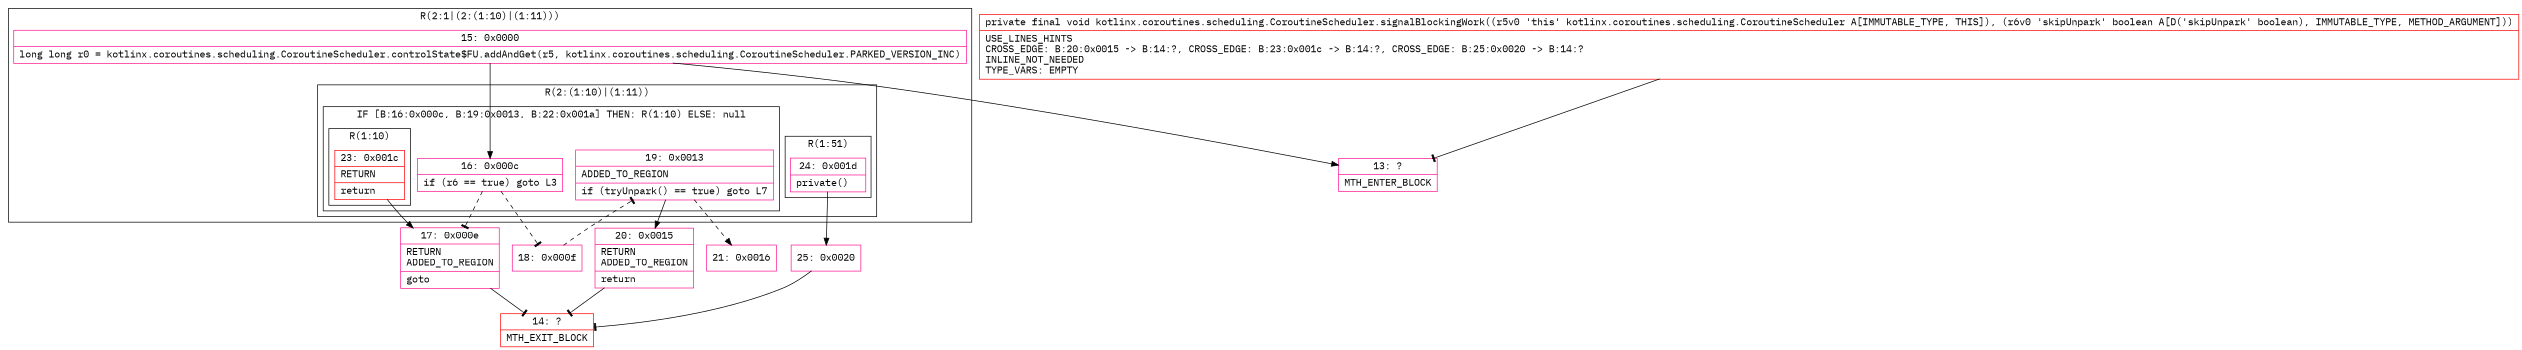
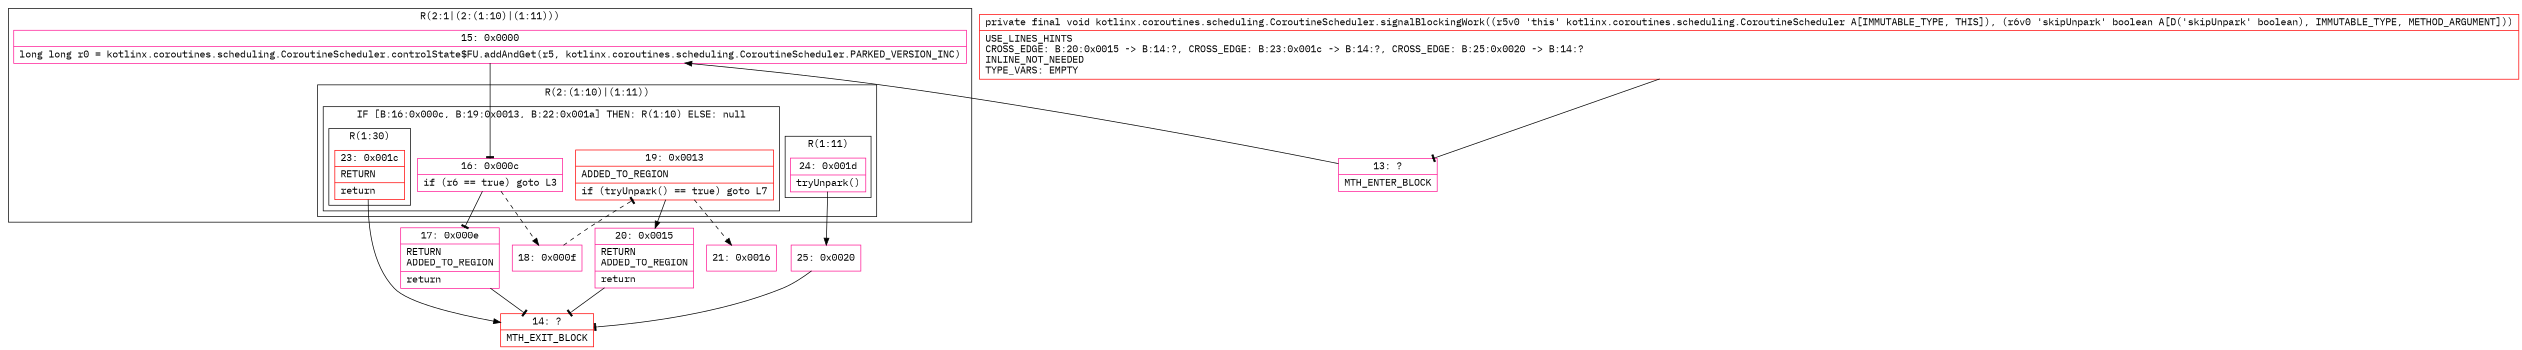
edge "15: 0x0000" -> "13: ?": reversed
edge "15: 0x0000" -> "16: 0x000c": arrowhead normal -> tee
cluster "R(1:10)": label "R(1:10)" -> "R(1:30)"
cluster "R(1:51)": label "R(1:51)" -> "R(1:11)"
node "19: 0x0013": color deeppink -> red
node "24: 0x001d": text "private()" -> "tryUnpark()"
edge "16: 0x000c" -> "17: 0x000e": style dashed -> solid
edge "16: 0x000c" -> "18: 0x000f": arrowhead tee -> normal
edge "23: 0x001c" -> "17: 0x000e": now "23: 0x001c" -> "14: ?"
node "17: 0x000e": text "goto" -> "return"
